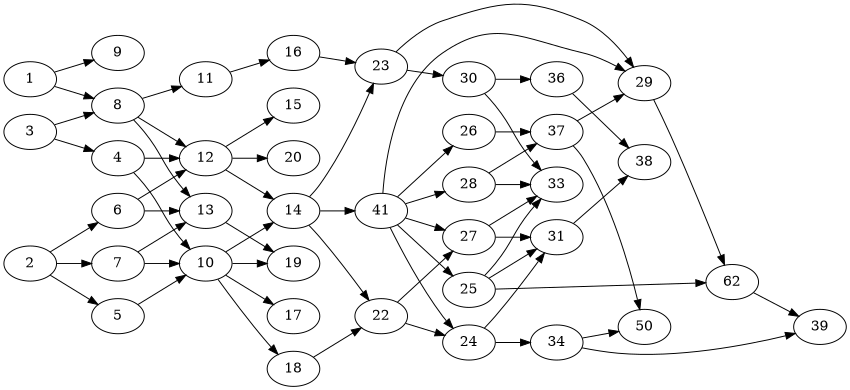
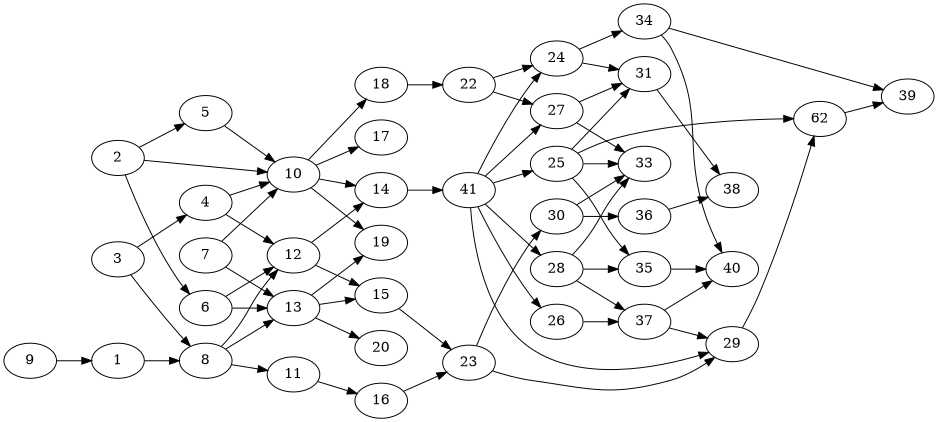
edge "1" -> "9": reversed
edge "14" -> "23": now "15" -> "23"
edge "12" -> "20": now "13" -> "20"
edge "14" -> "22": removed
edge "2" -> "7": now "2" -> "10"
node "35": added
edge "13" -> "15": added
node "50": label "50" -> "40"
